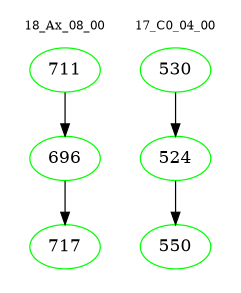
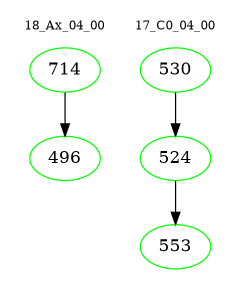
cluster "18_Ax_08_00": label "18_Ax_08_00" -> "18_Ax_04_00"
node "711": label "711" -> "714"
node "696": label "696" -> "496"
node "717": removed
node "550": label "550" -> "553"
